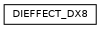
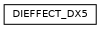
node "DIEFFECT_DX8": label "DIEFFECT_DX8" -> "DIEFFECT_DX5"
